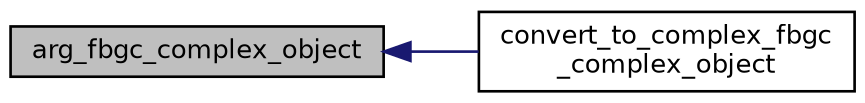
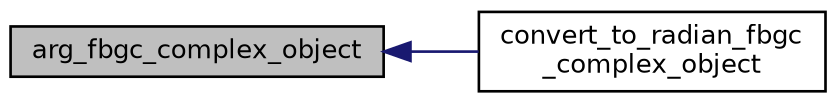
node "convert_to_complex_fbgc _complex_object": label "convert_to_complex_fbgc _complex_object" -> "convert_to_radian_fbgc _complex_object"
